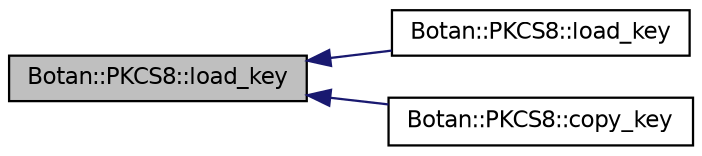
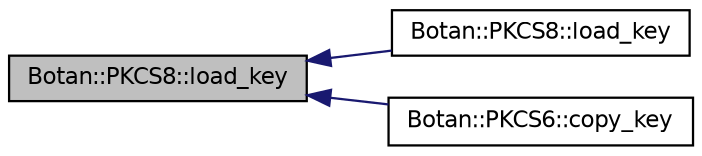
node "Botan::PKCS8::copy_key": label "Botan::PKCS8::copy_key" -> "Botan::PKCS6::copy_key"
